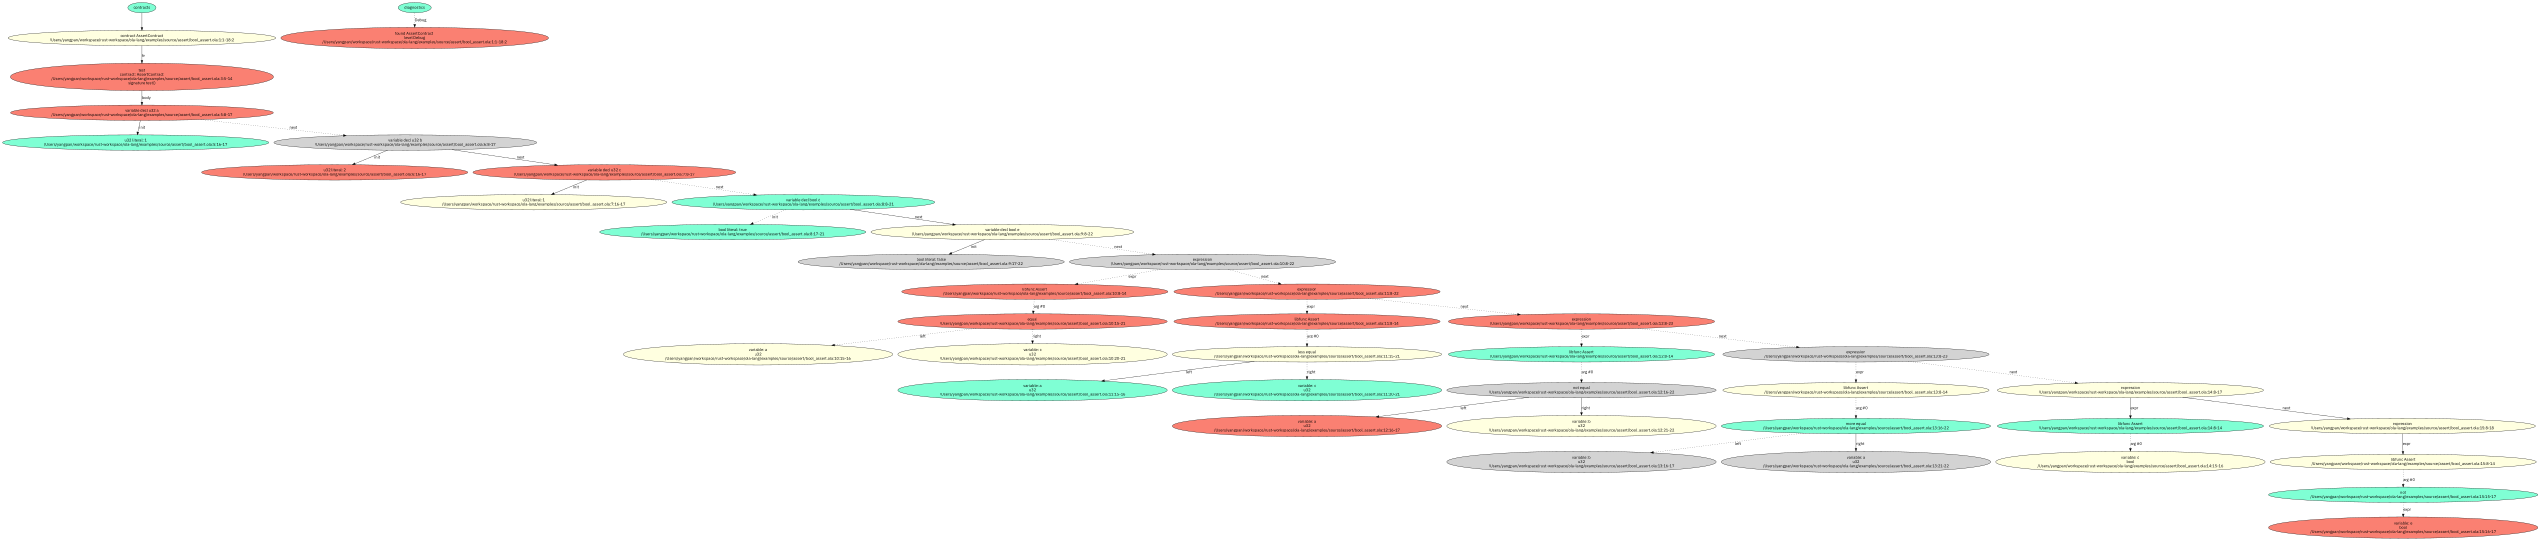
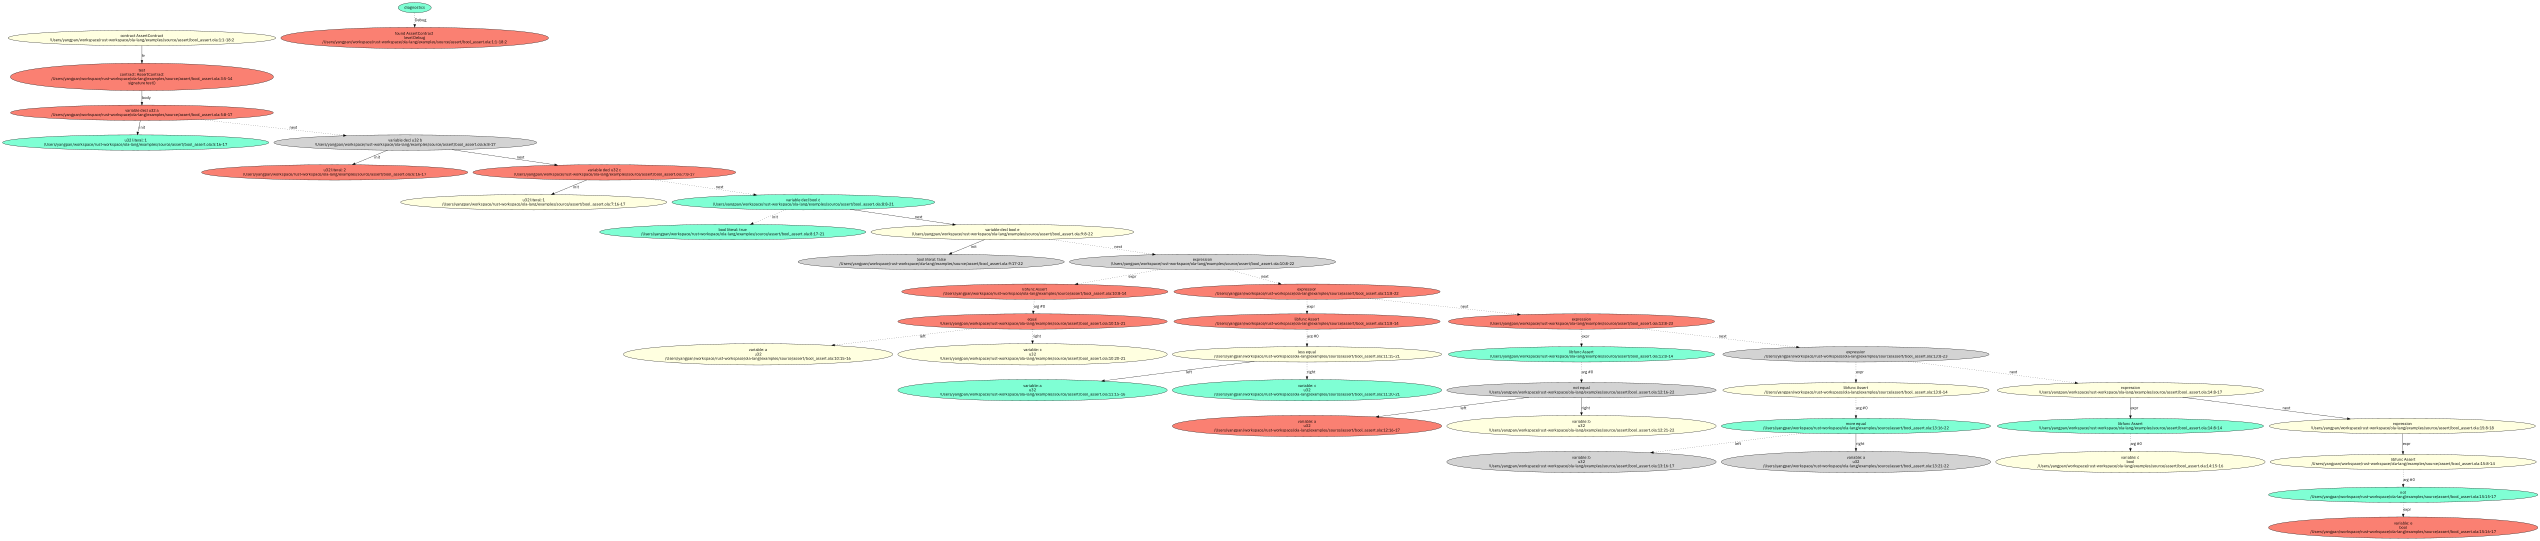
node "contracts": removed
